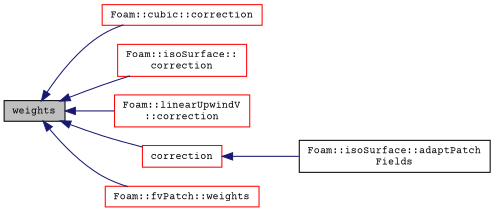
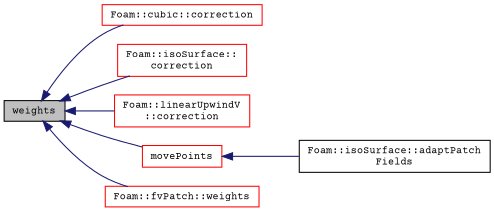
node "correction": label "correction" -> "movePoints"
